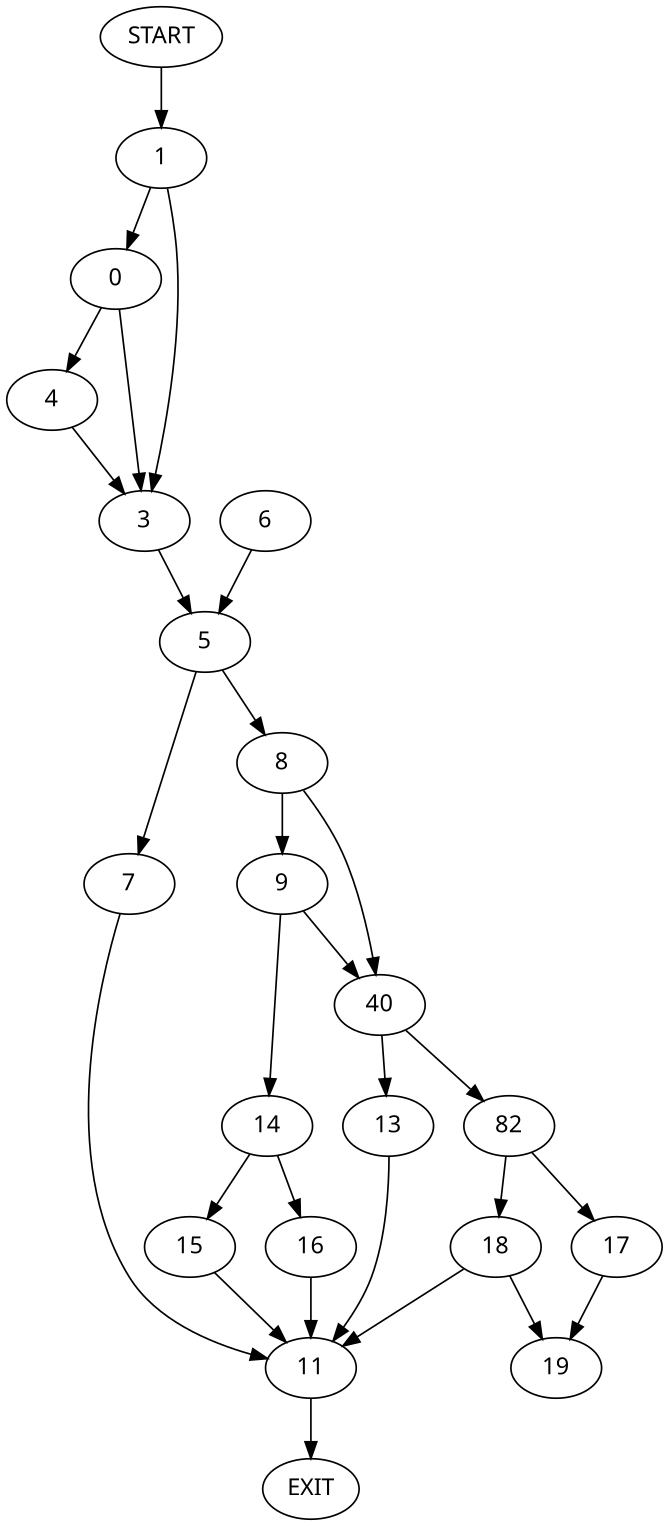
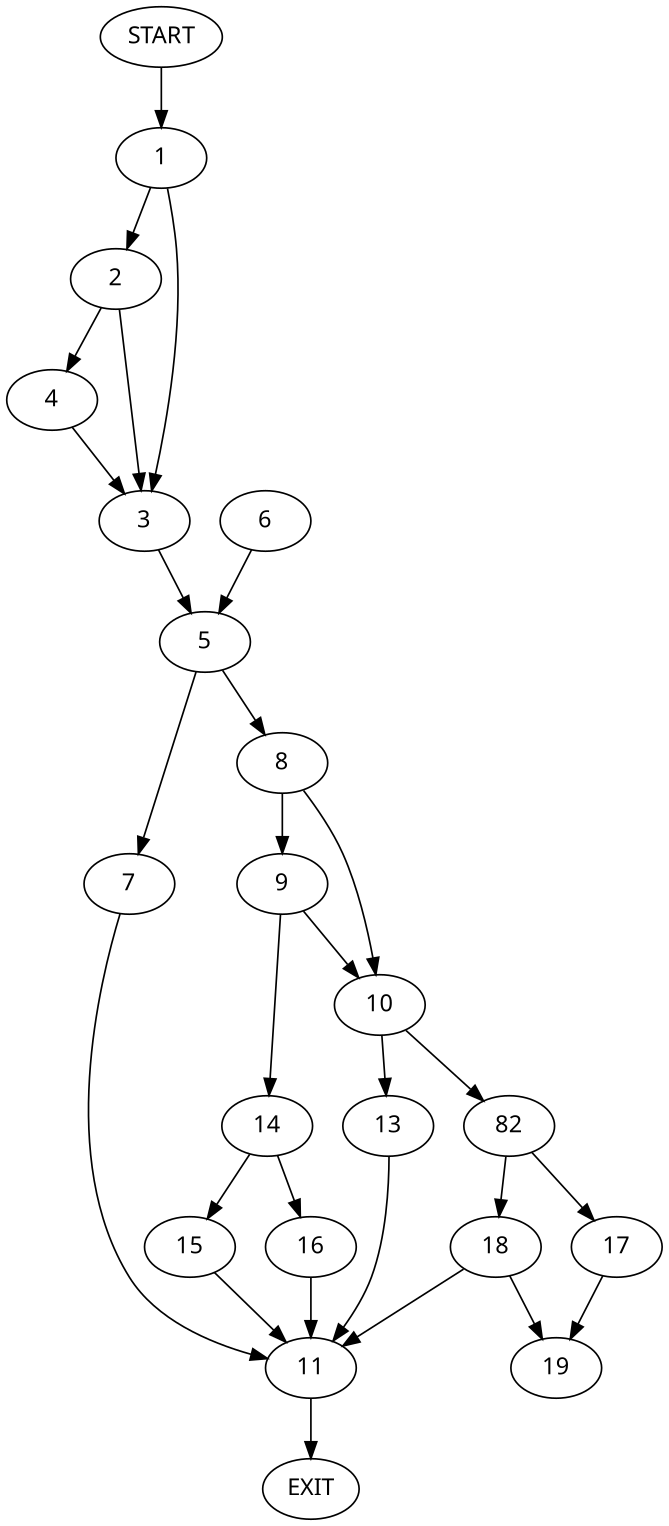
node "0": label "0" -> "2"
node "40": label "40" -> "10"
